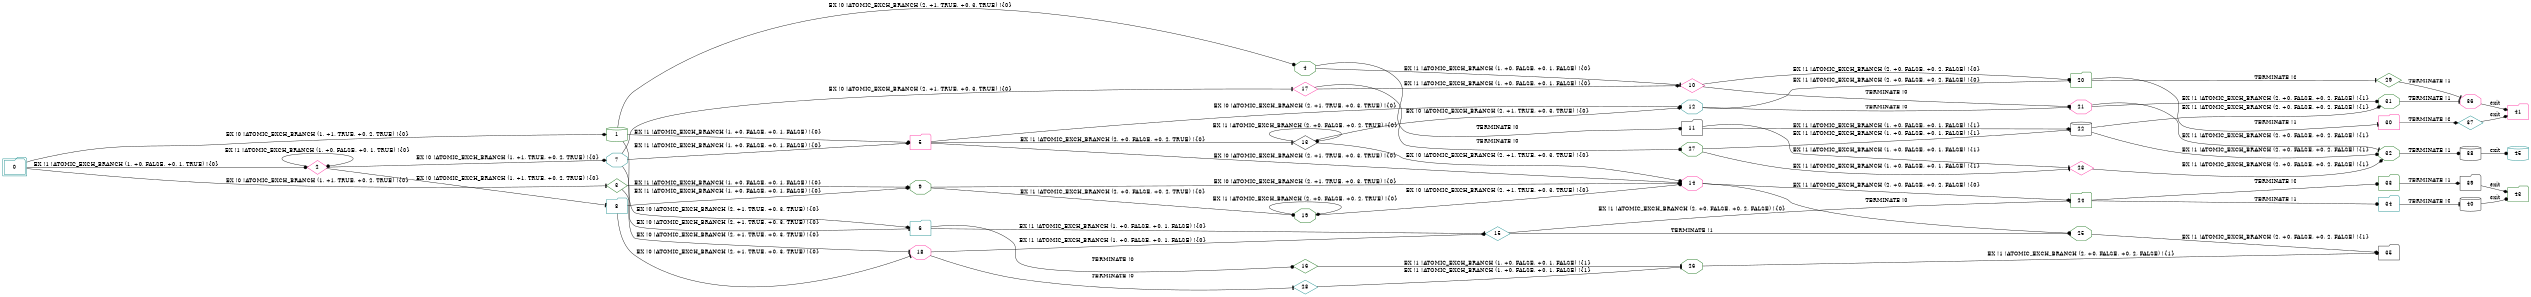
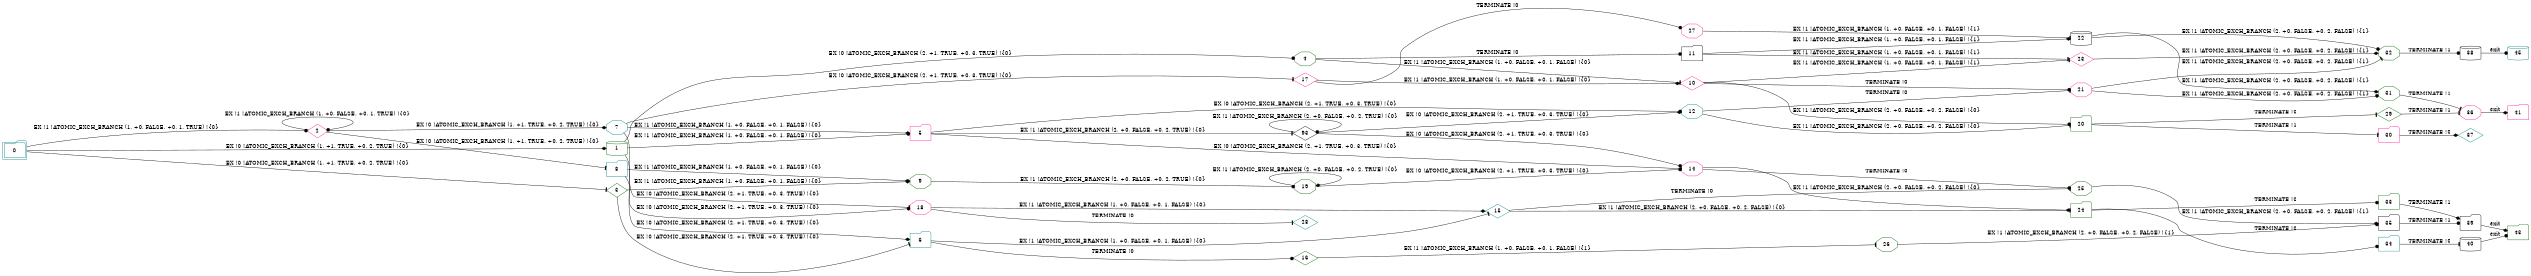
edge "37" -> "41": removed, label "exit"
node "13": label "13" -> "93"
node "27": color darkgreen -> deeppink
edge "27" -> "23": now "10" -> "23"
edge "9" -> "14": removed, label "EX !0 !ATOMIC_EXCH_BRANCH (2, +1, TRUE, +0, 3, TRUE) !{0}"
edge "24" -> "34": label "TERMINATE !1" -> "TERMINATE !0"
edge "35" -> "39": added, label "TERMINATE !1"
edge "15" -> "25": label "TERMINATE !1" -> "TERMINATE !0"
edge "28" -> "26": removed, label "EX !1 !ATOMIC_EXCH_BRANCH (1, +0, FALSE, +0, 1, FALSE) !{1}"
edge "8" -> "18": arrowhead tee -> dot
